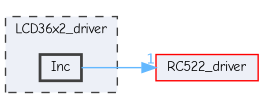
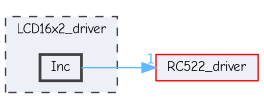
cluster "LCD36x2_driver": label "LCD36x2_driver" -> "LCD16x2_driver"
